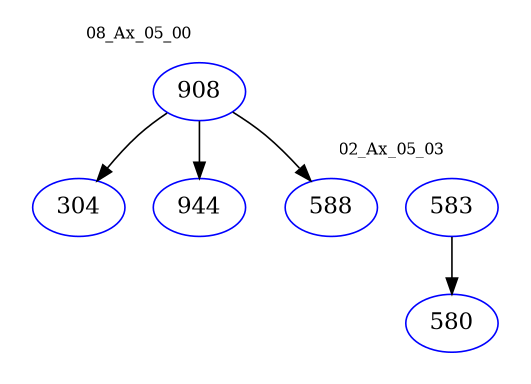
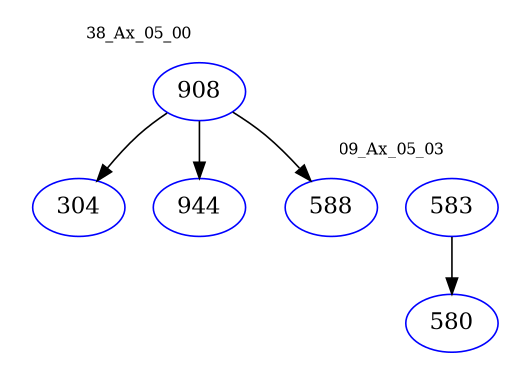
cluster "08_Ax_05_00": label "08_Ax_05_00" -> "38_Ax_05_00"
cluster "02_Ax_05_03": label "02_Ax_05_03" -> "09_Ax_05_03"
